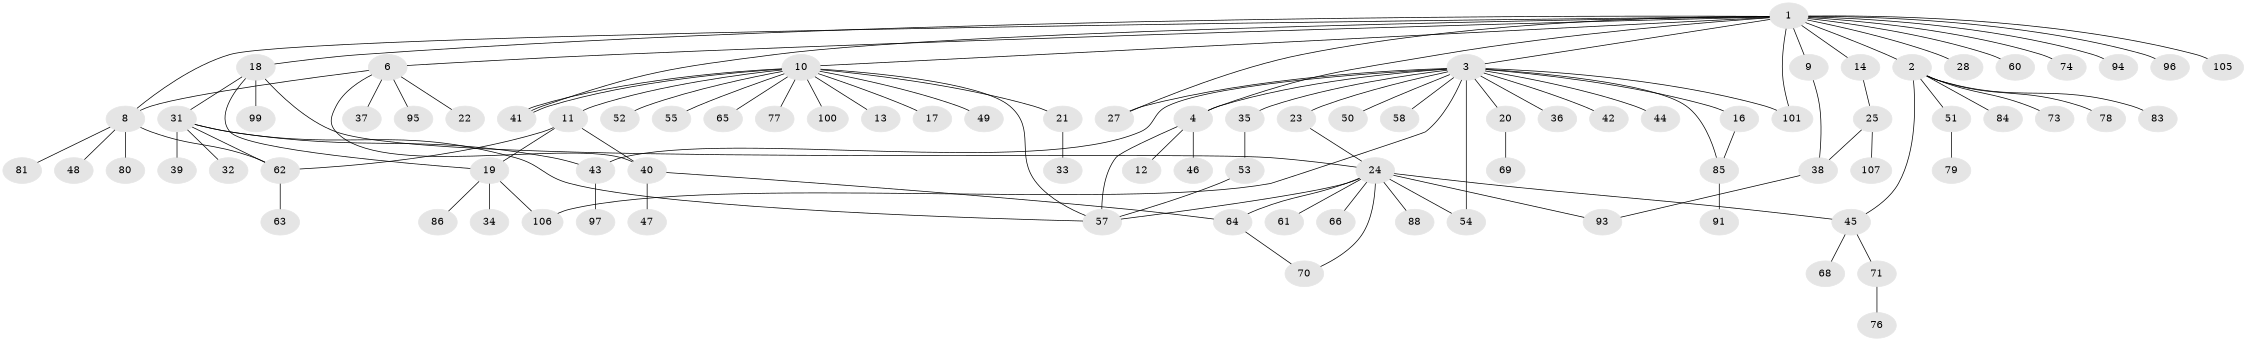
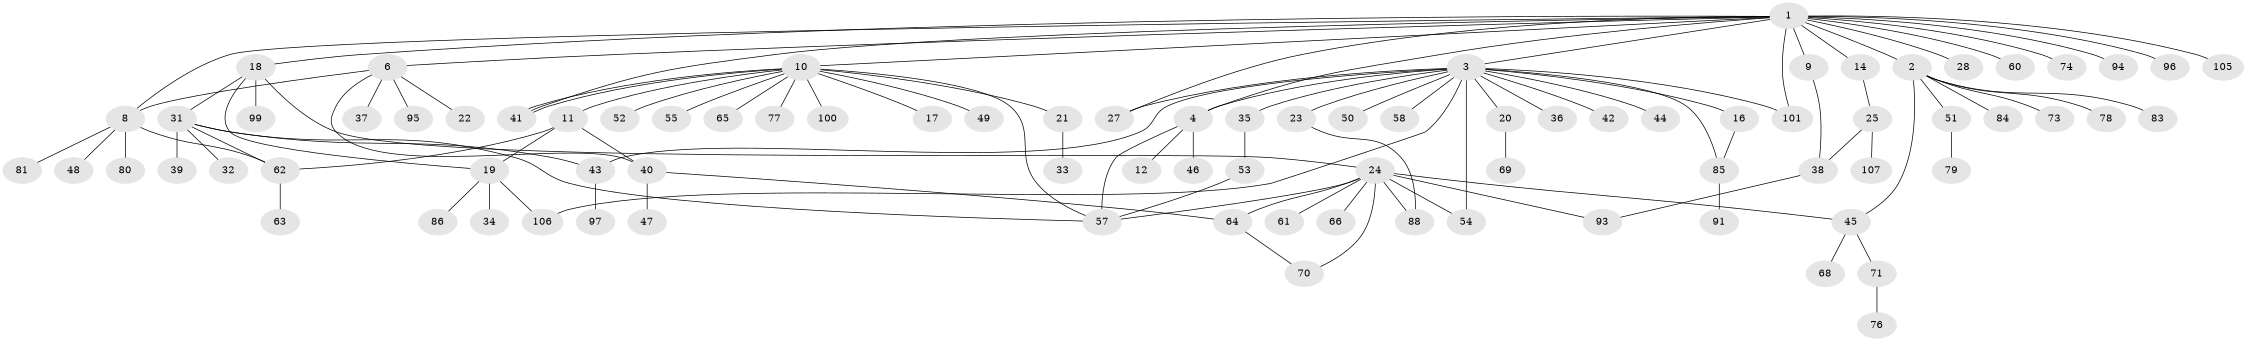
node "13": removed
edge "23" -- "24": now "23" -- "88"
